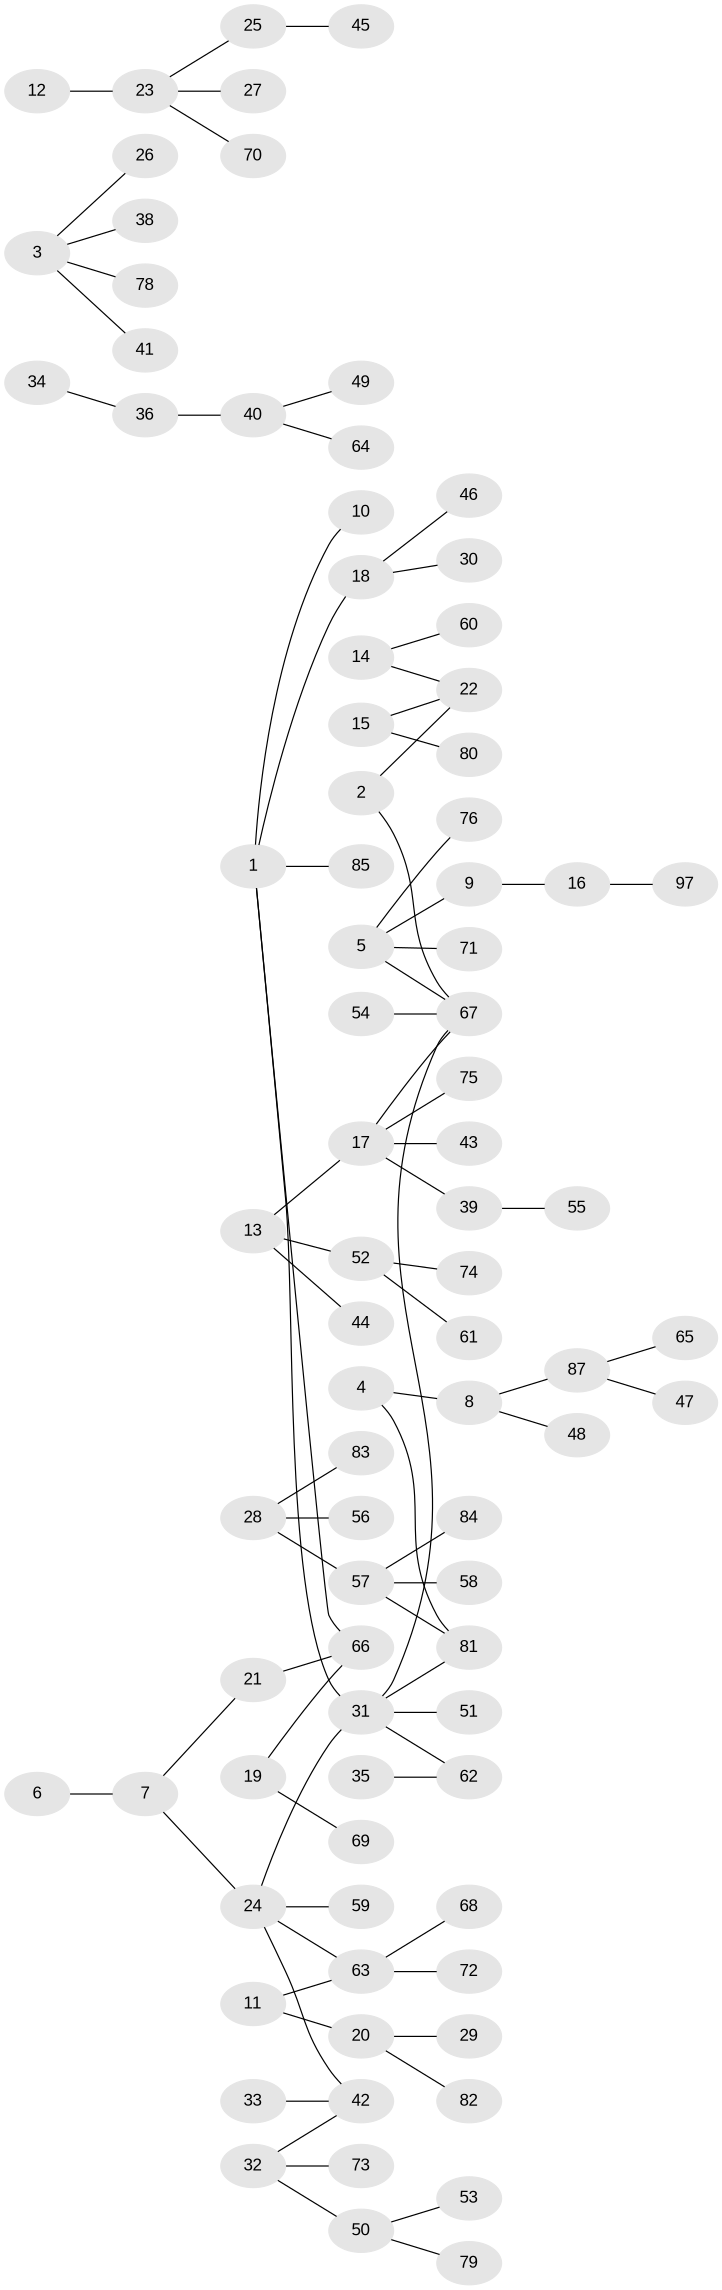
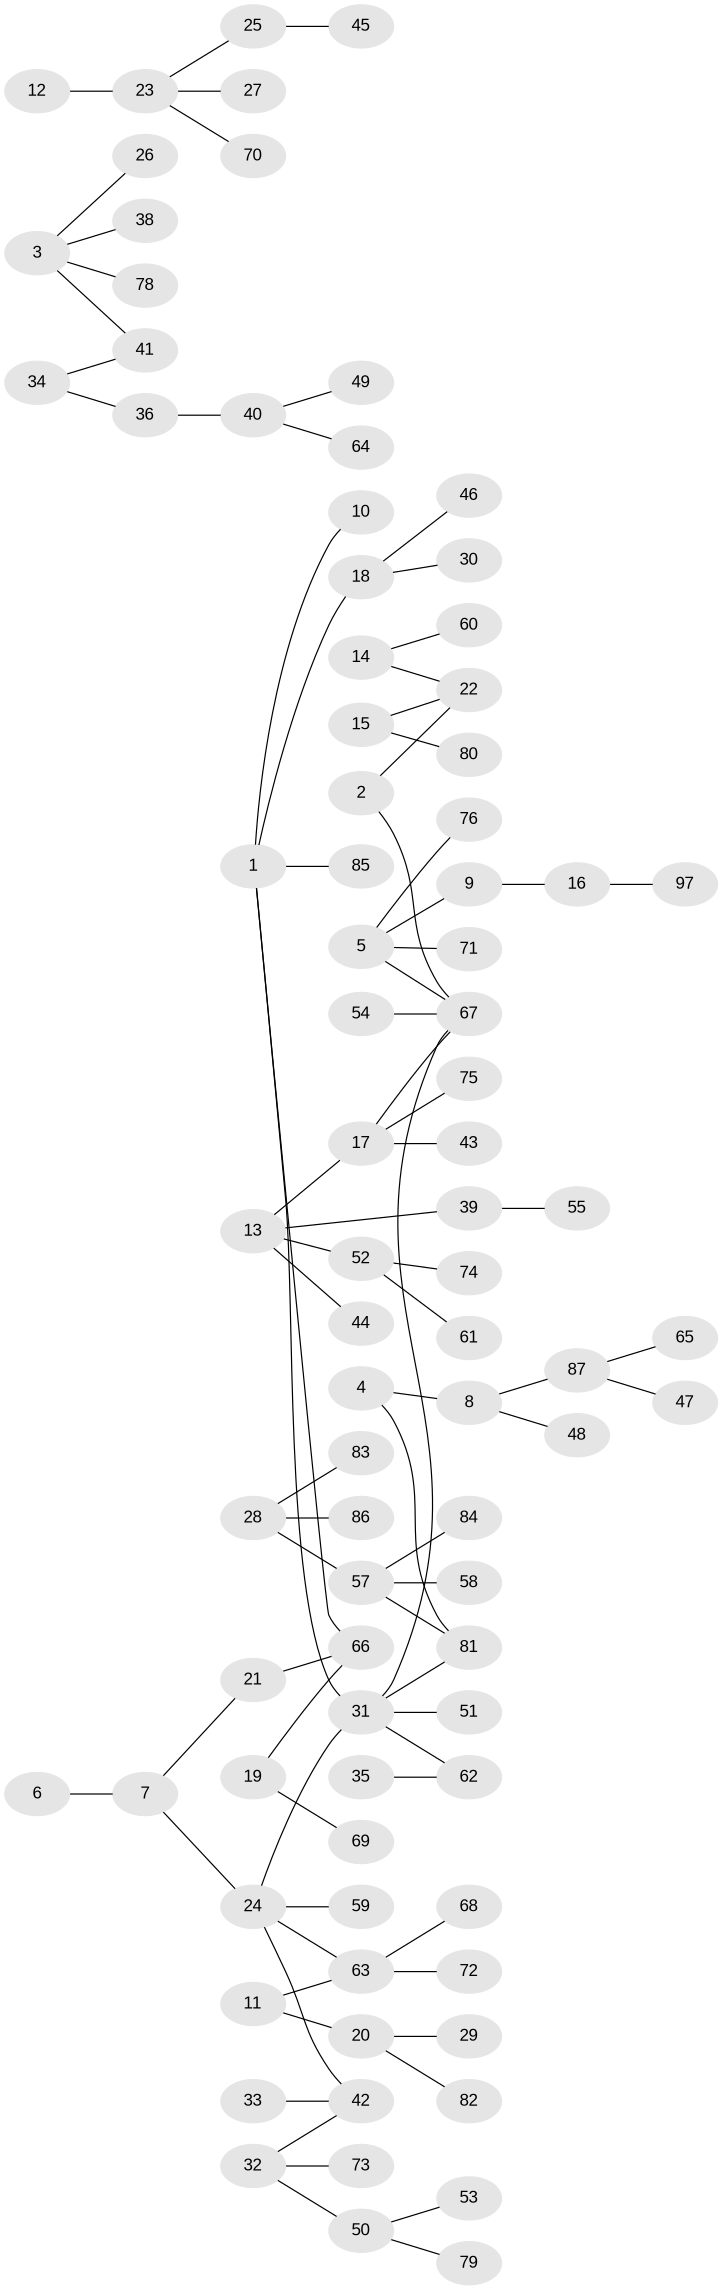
edge "41" -- "34": added
edge "17" -- "39": now "13" -- "39"
node "56": label "56" -> "86"
